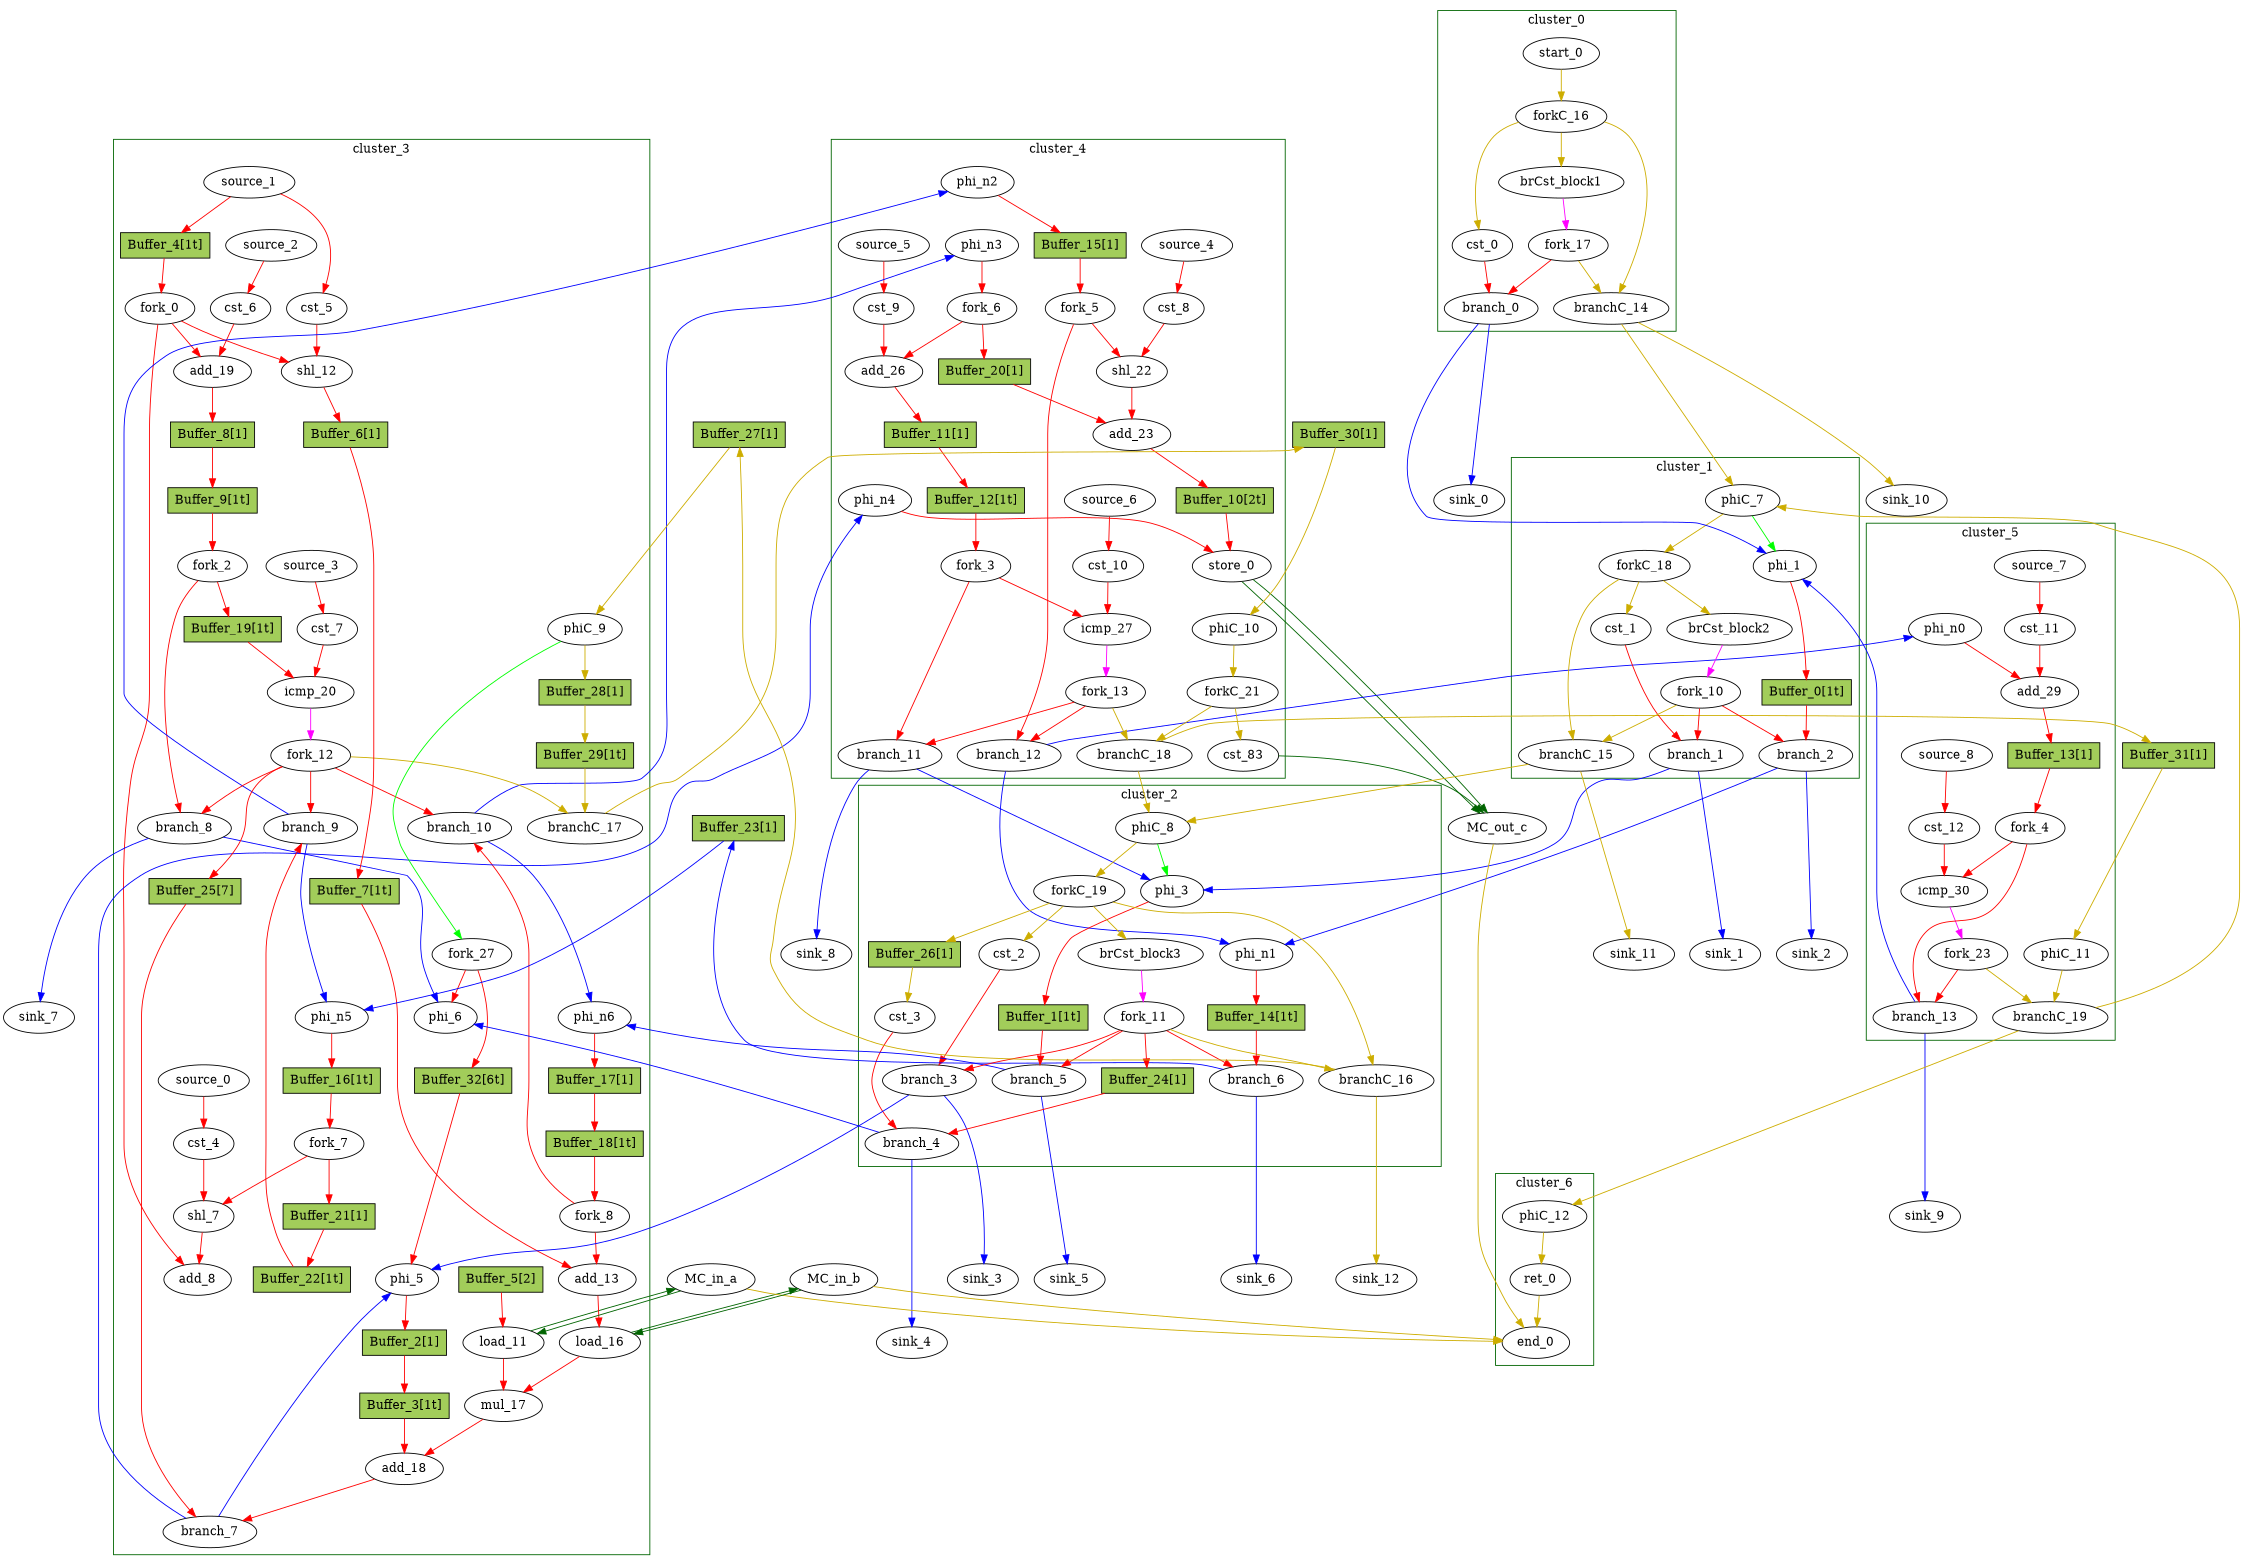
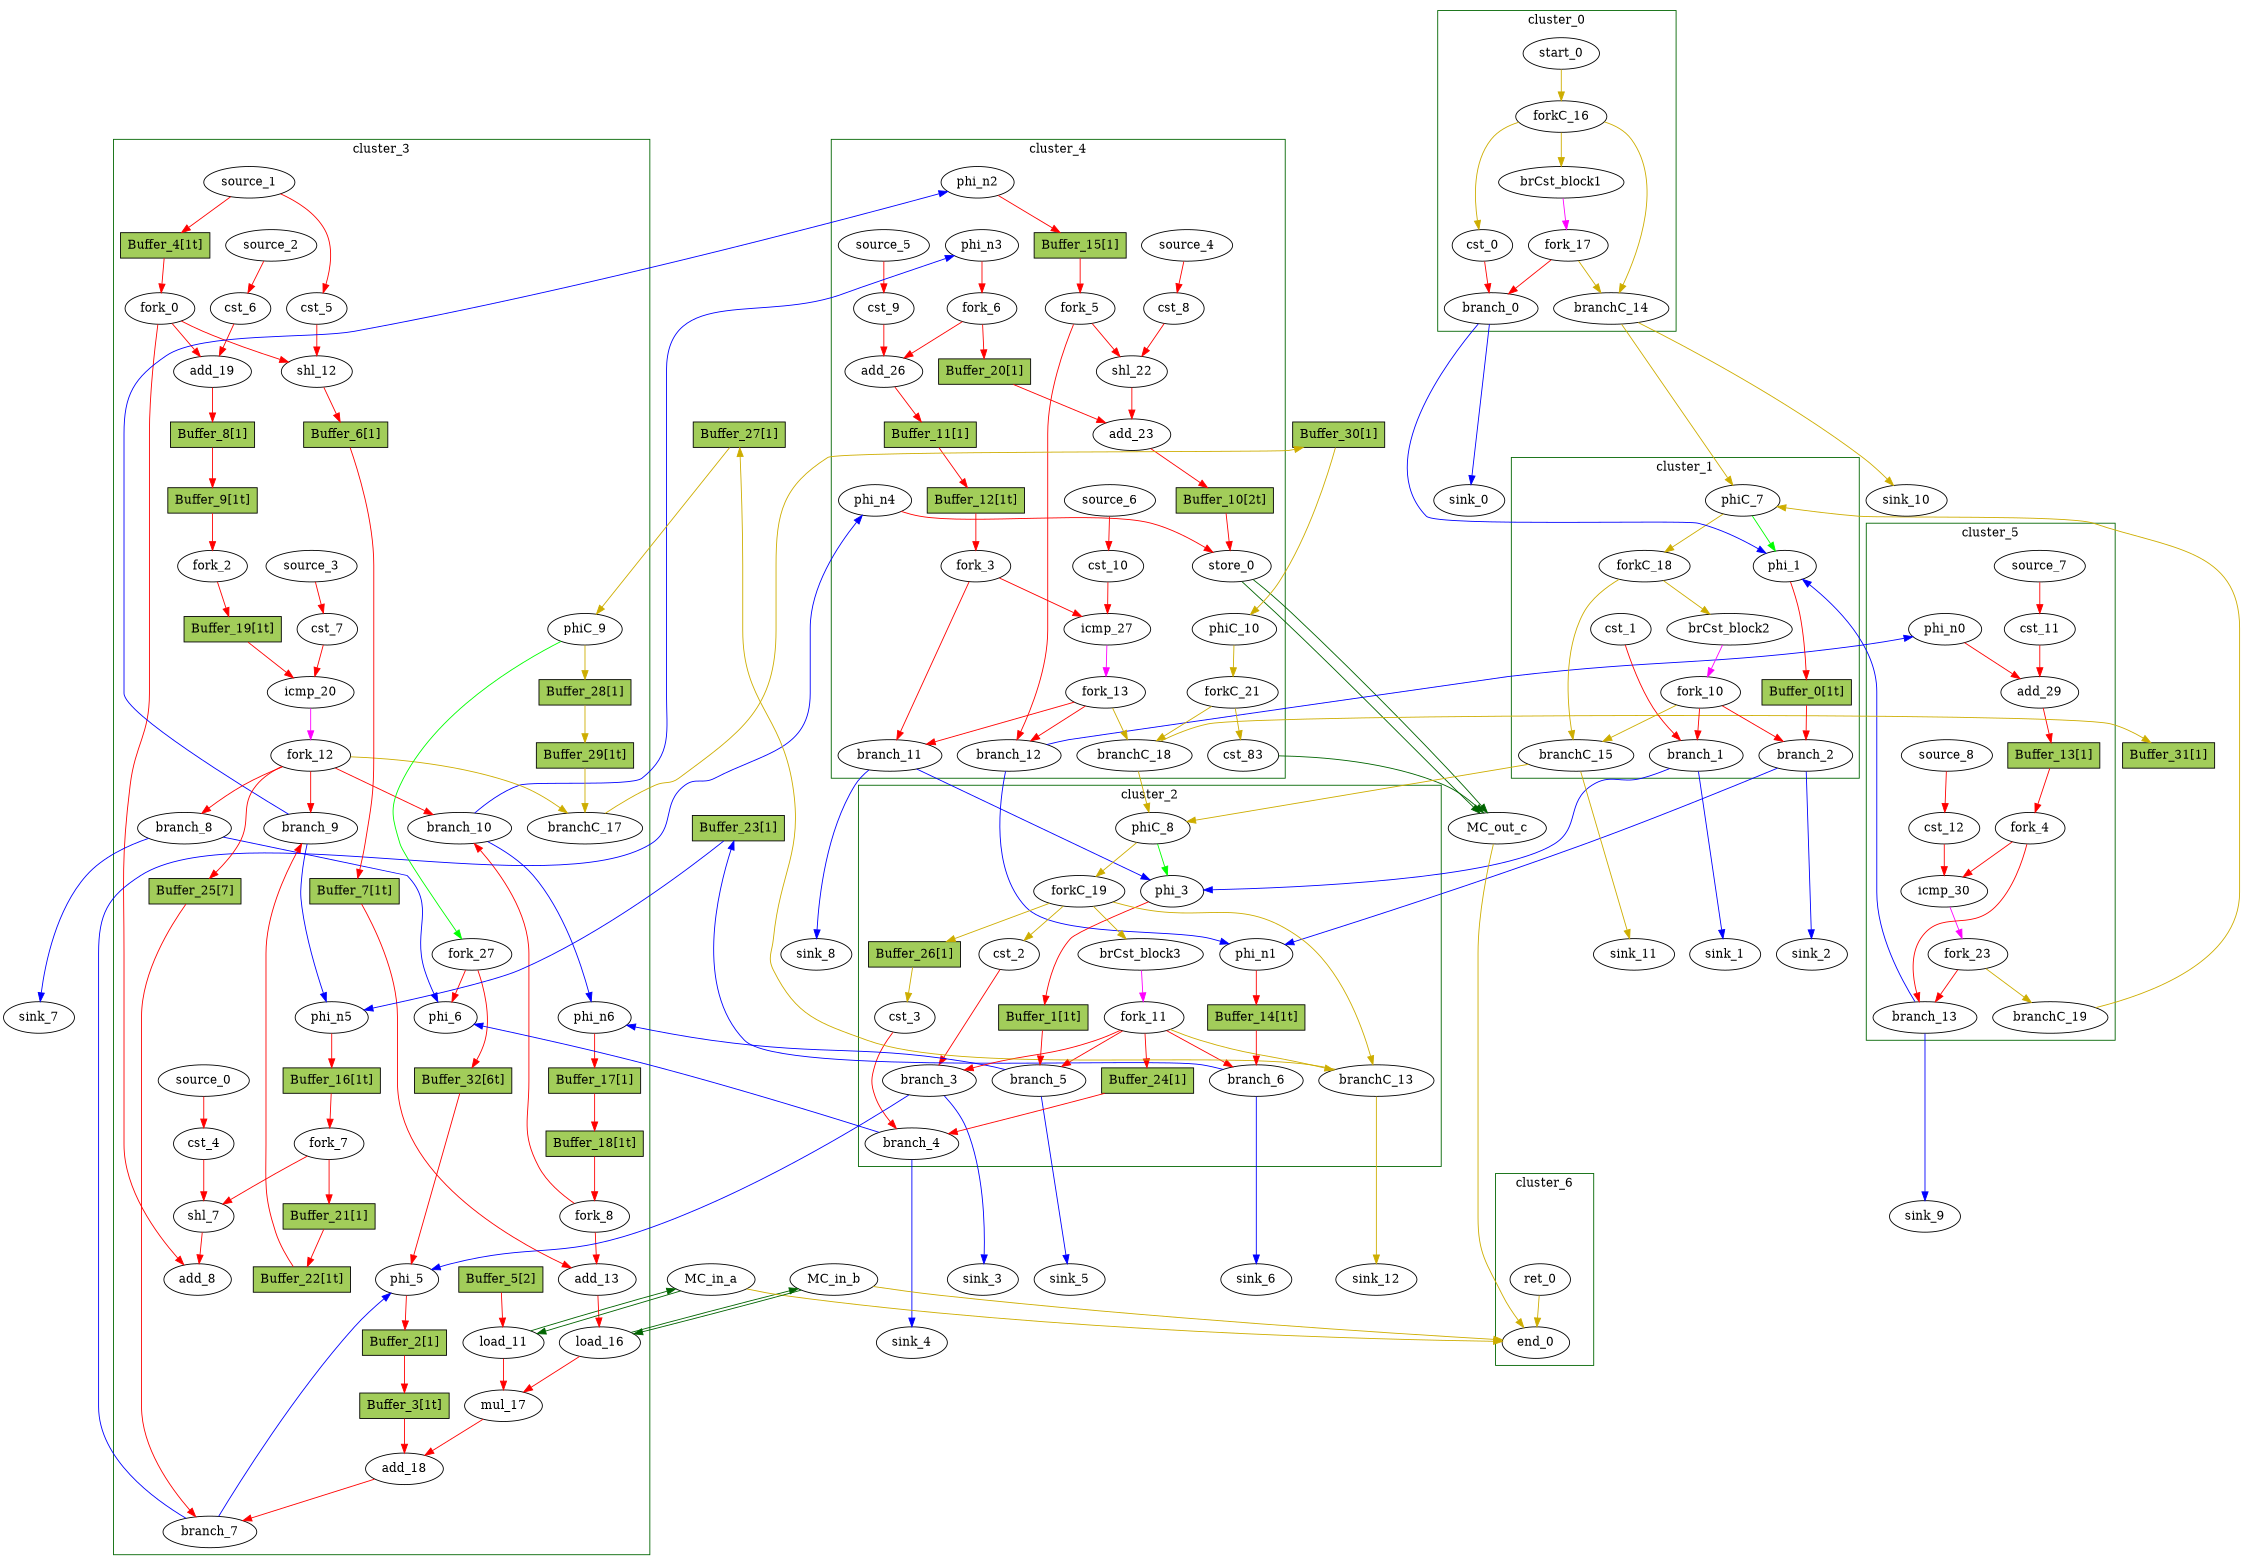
edge "forkC_18" -> "cst_1": removed
edge "fork_2" -> "branch_8": removed
node "phiC_11": removed
node "branchC_16": label "branchC_16" -> "branchC_13"
node "phiC_12": removed
